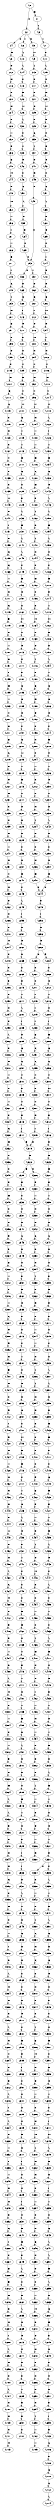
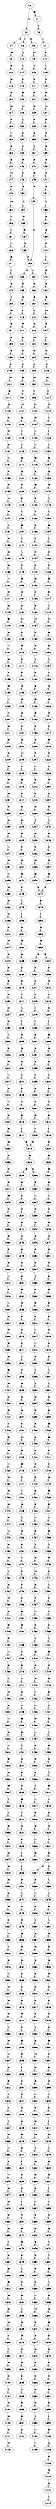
edge "S461" -> "S465": removed, label "T"
